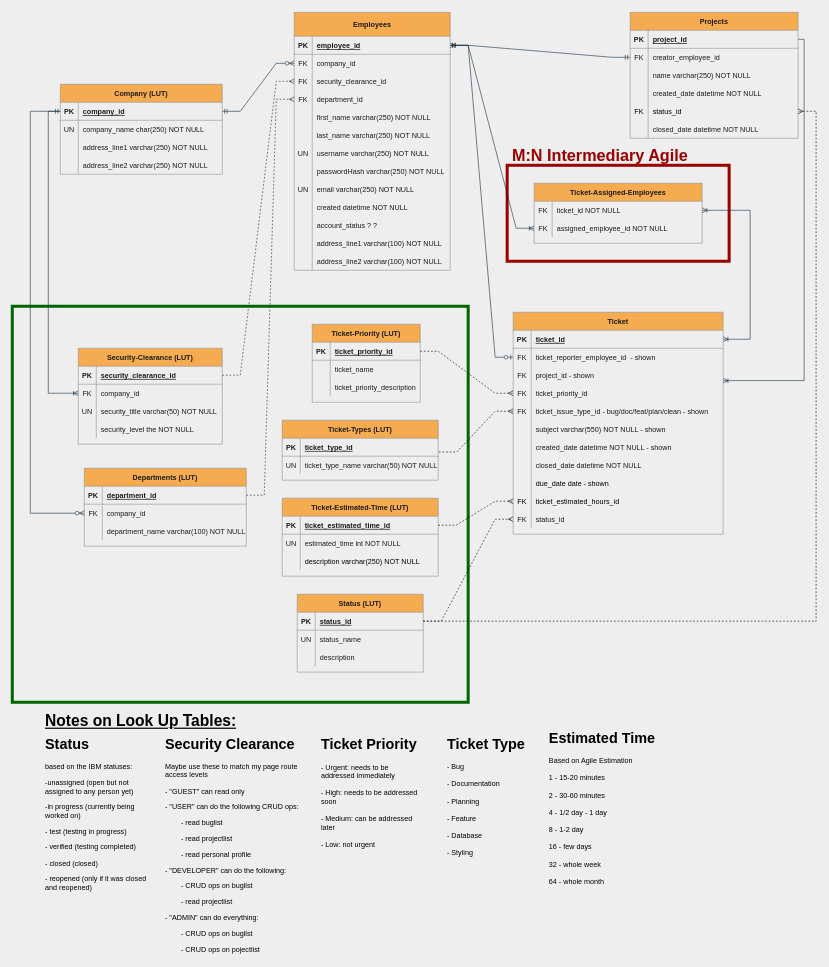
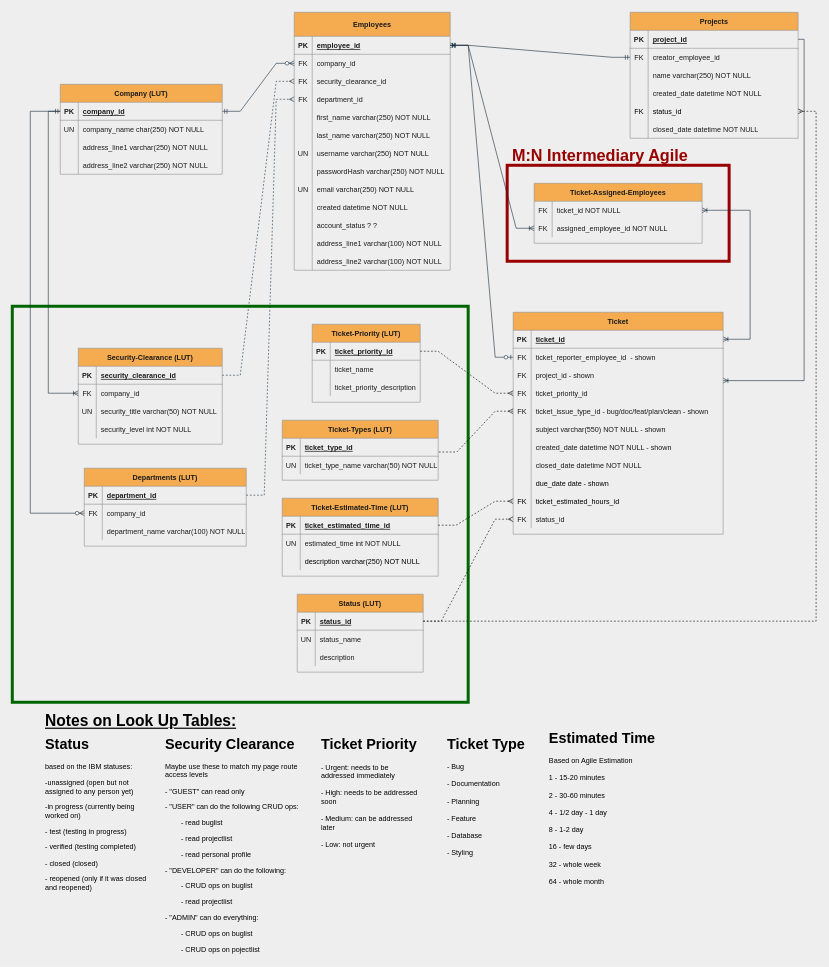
node "security_level the NOT NULL": label "security_level the NOT NULL" -> "security_level int NOT NULL"
